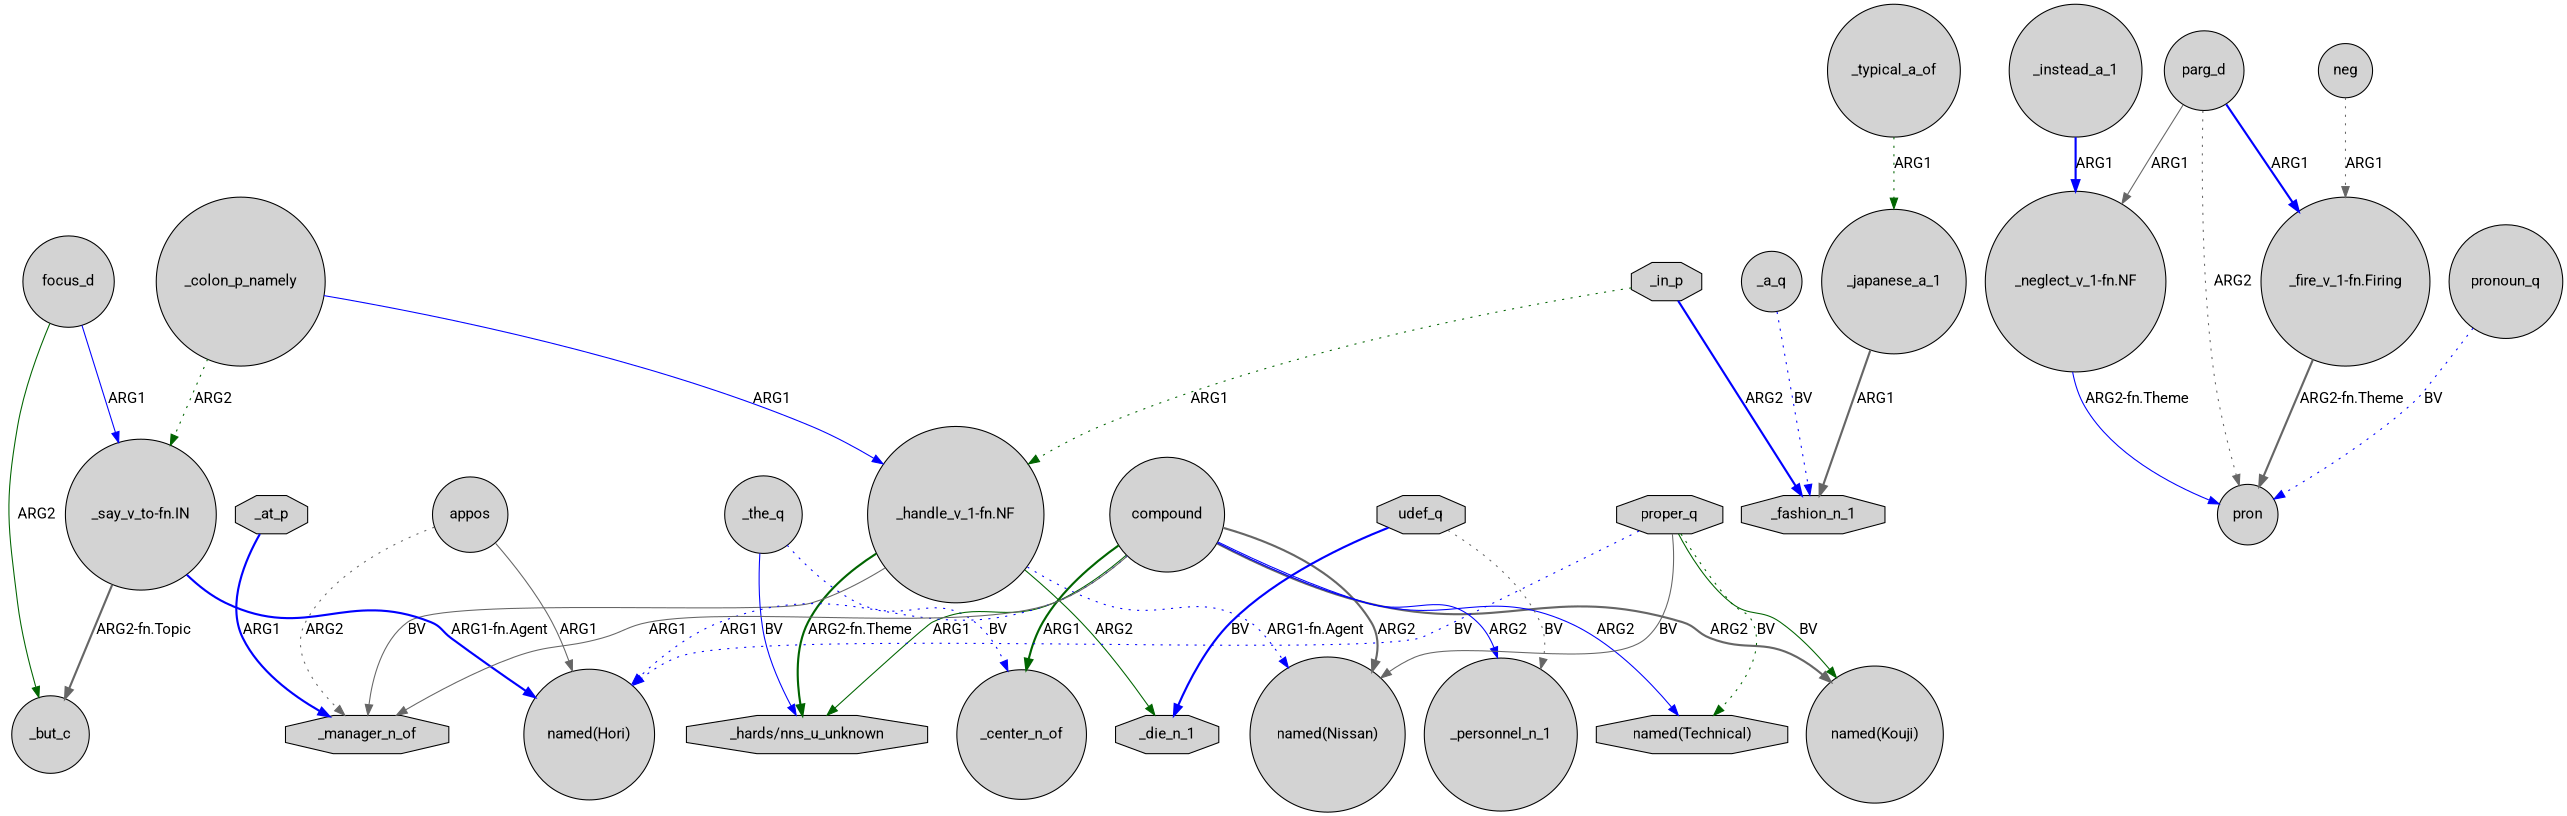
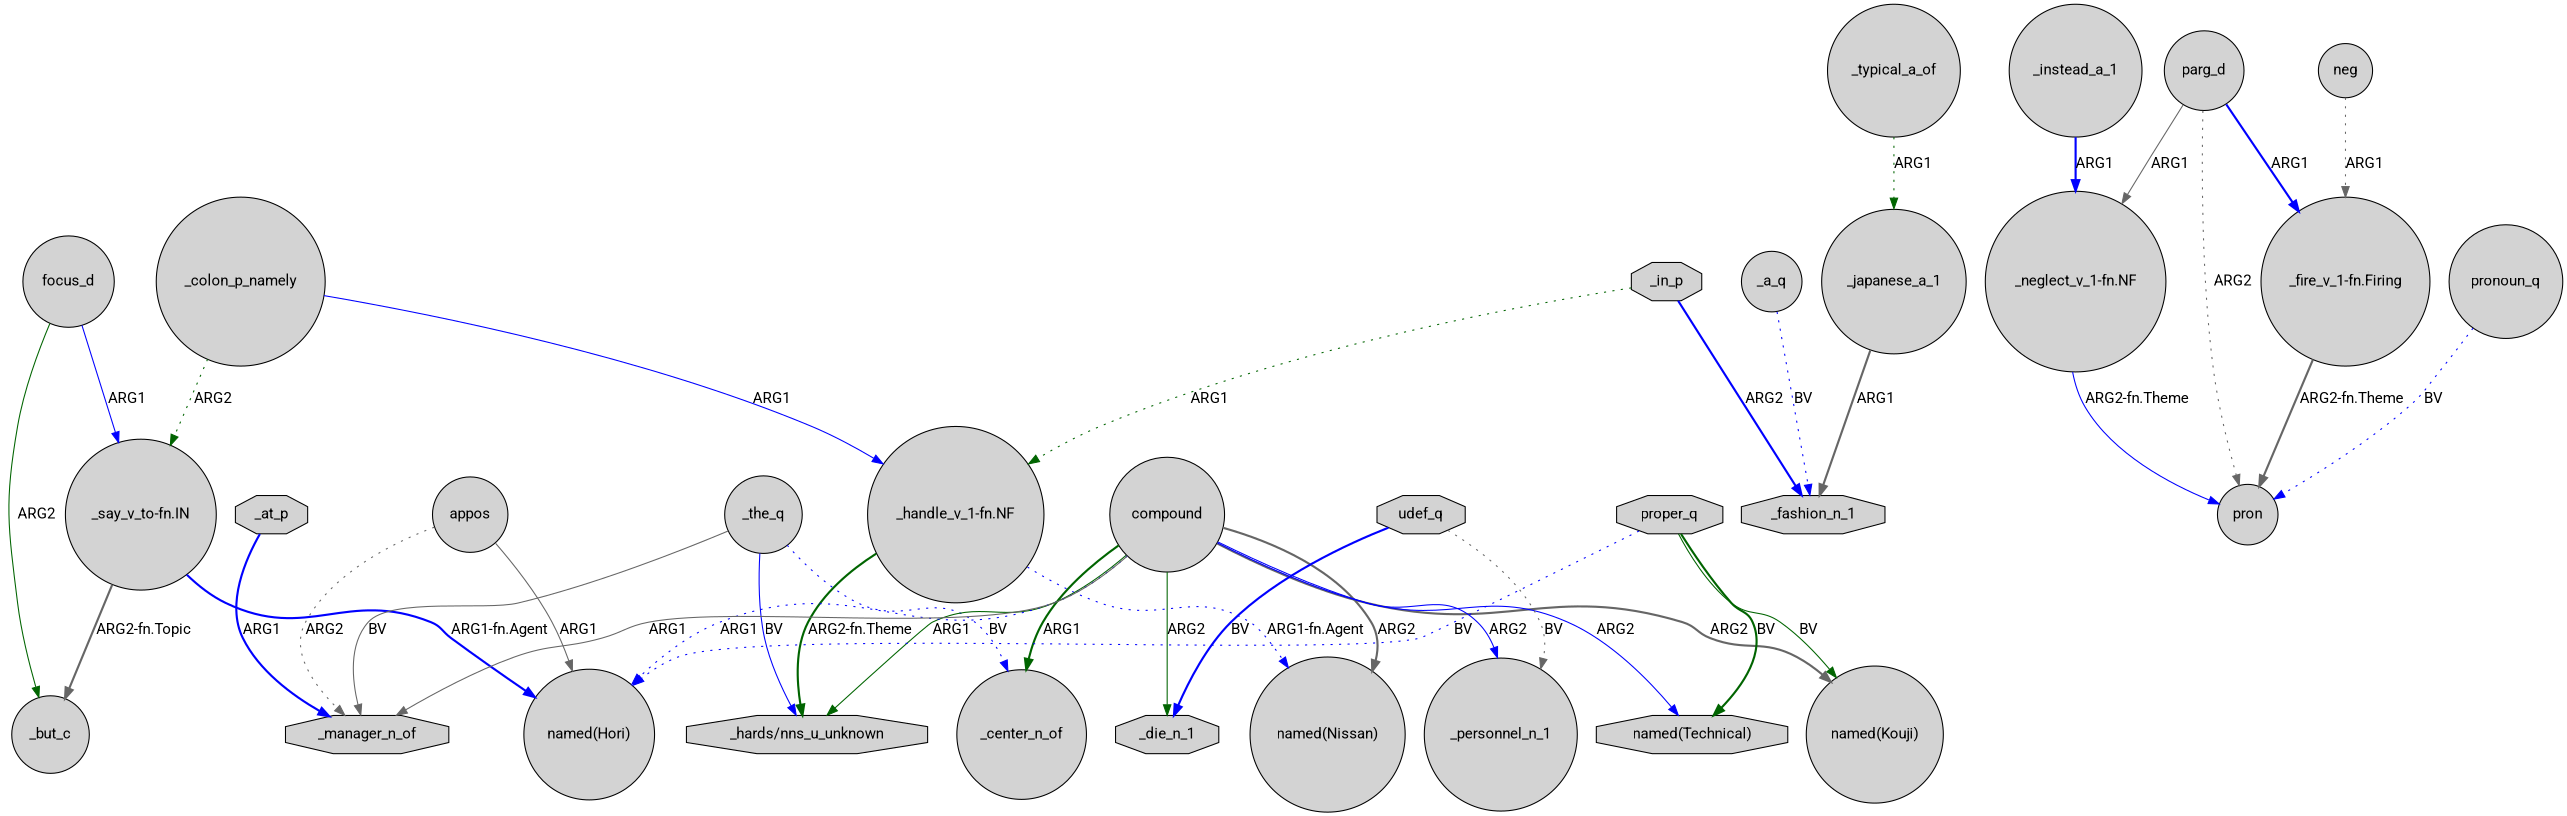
edge "_handle_v_1-fn.NF" -> "_manager_n_of": now "_the_q" -> "_manager_n_of"
edge "proper_q" -> "named(Technical)": style dotted -> bold
edge "_handle_v_1-fn.NF" -> "_die_n_1": now "compound" -> "_die_n_1"
edge "proper_q" -> "named(Nissan)": removed, label "BV"
